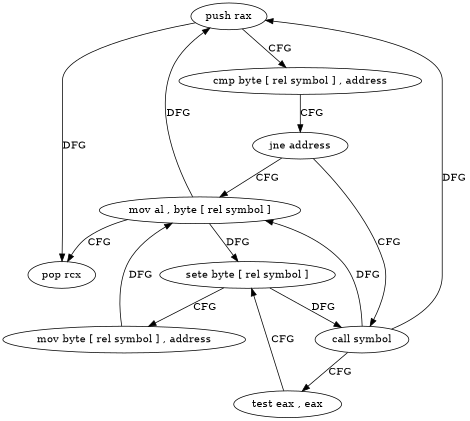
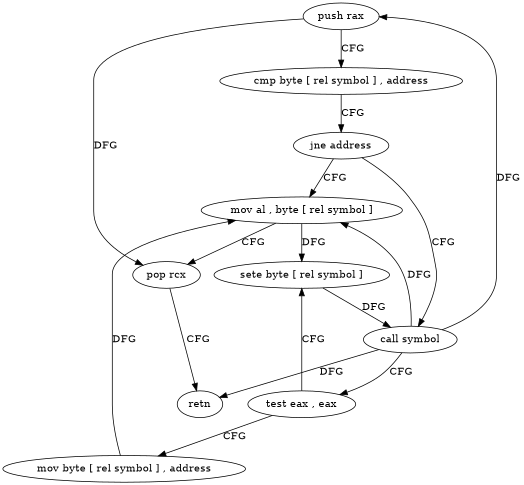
edge "mov al , byte [ rel symbol ]" -> "push rax": removed, label "DFG"
edge "sete byte [ rel symbol ]" -> "mov byte [ rel symbol ] , address": now "test eax , eax" -> "mov byte [ rel symbol ] , address"
node "retn": added
